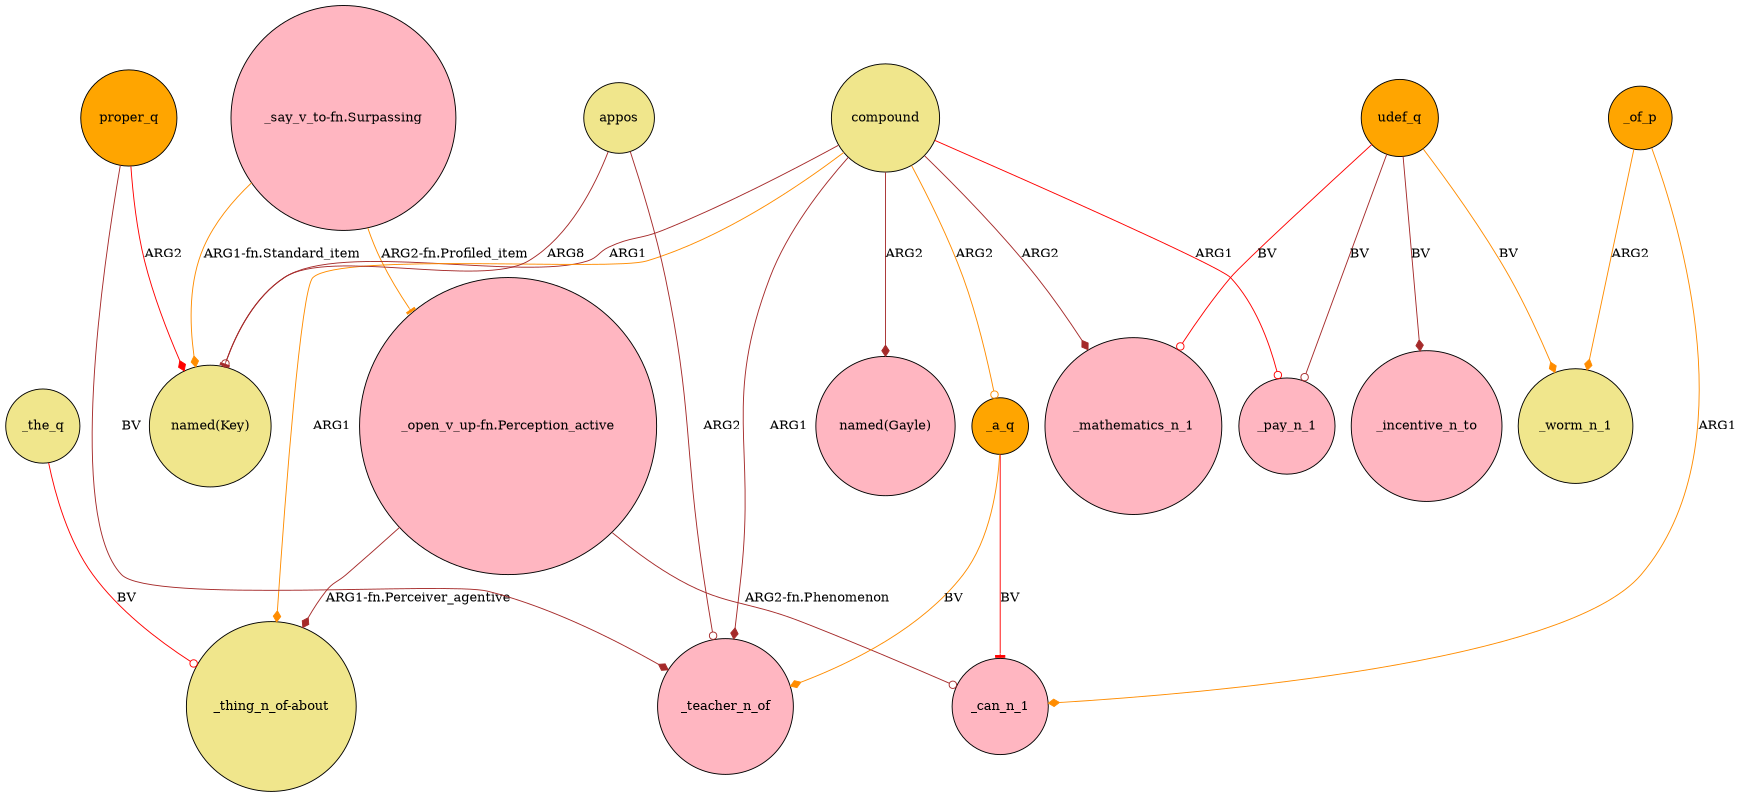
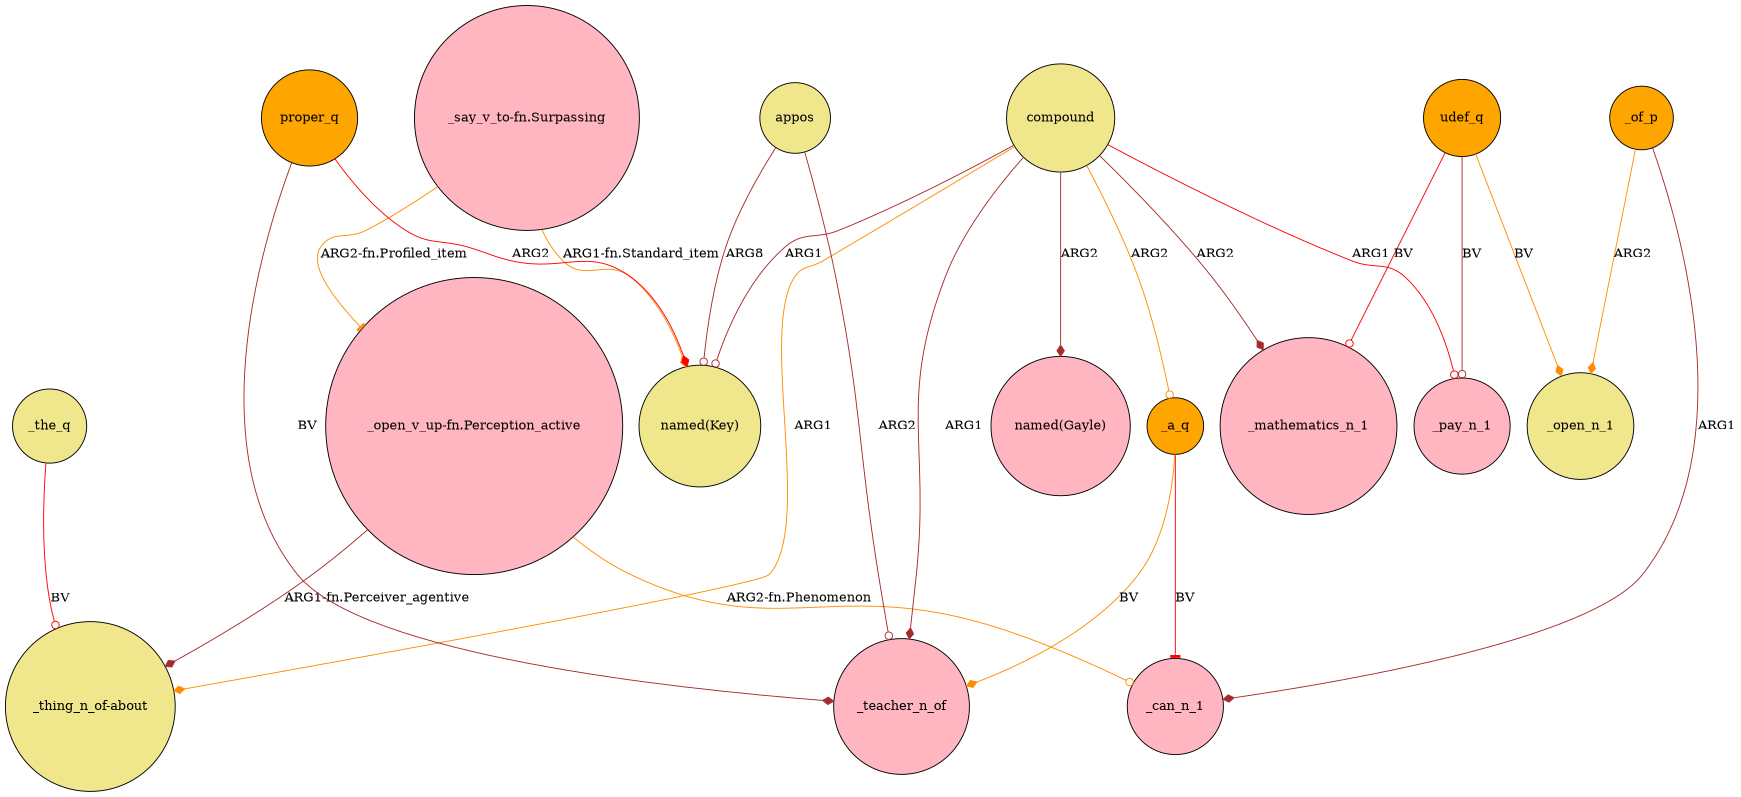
edge "compound" -> "named(Key)": arrowhead tee -> odot
node "_incentive_n_to": removed
node "_worm_n_1": label "_worm_n_1" -> "_open_n_1"
edge "_open_v_up-fn.Perception_active" -> "_can_n_1": color brown -> darkorange
edge "_of_p" -> "_can_n_1": color darkorange -> brown
